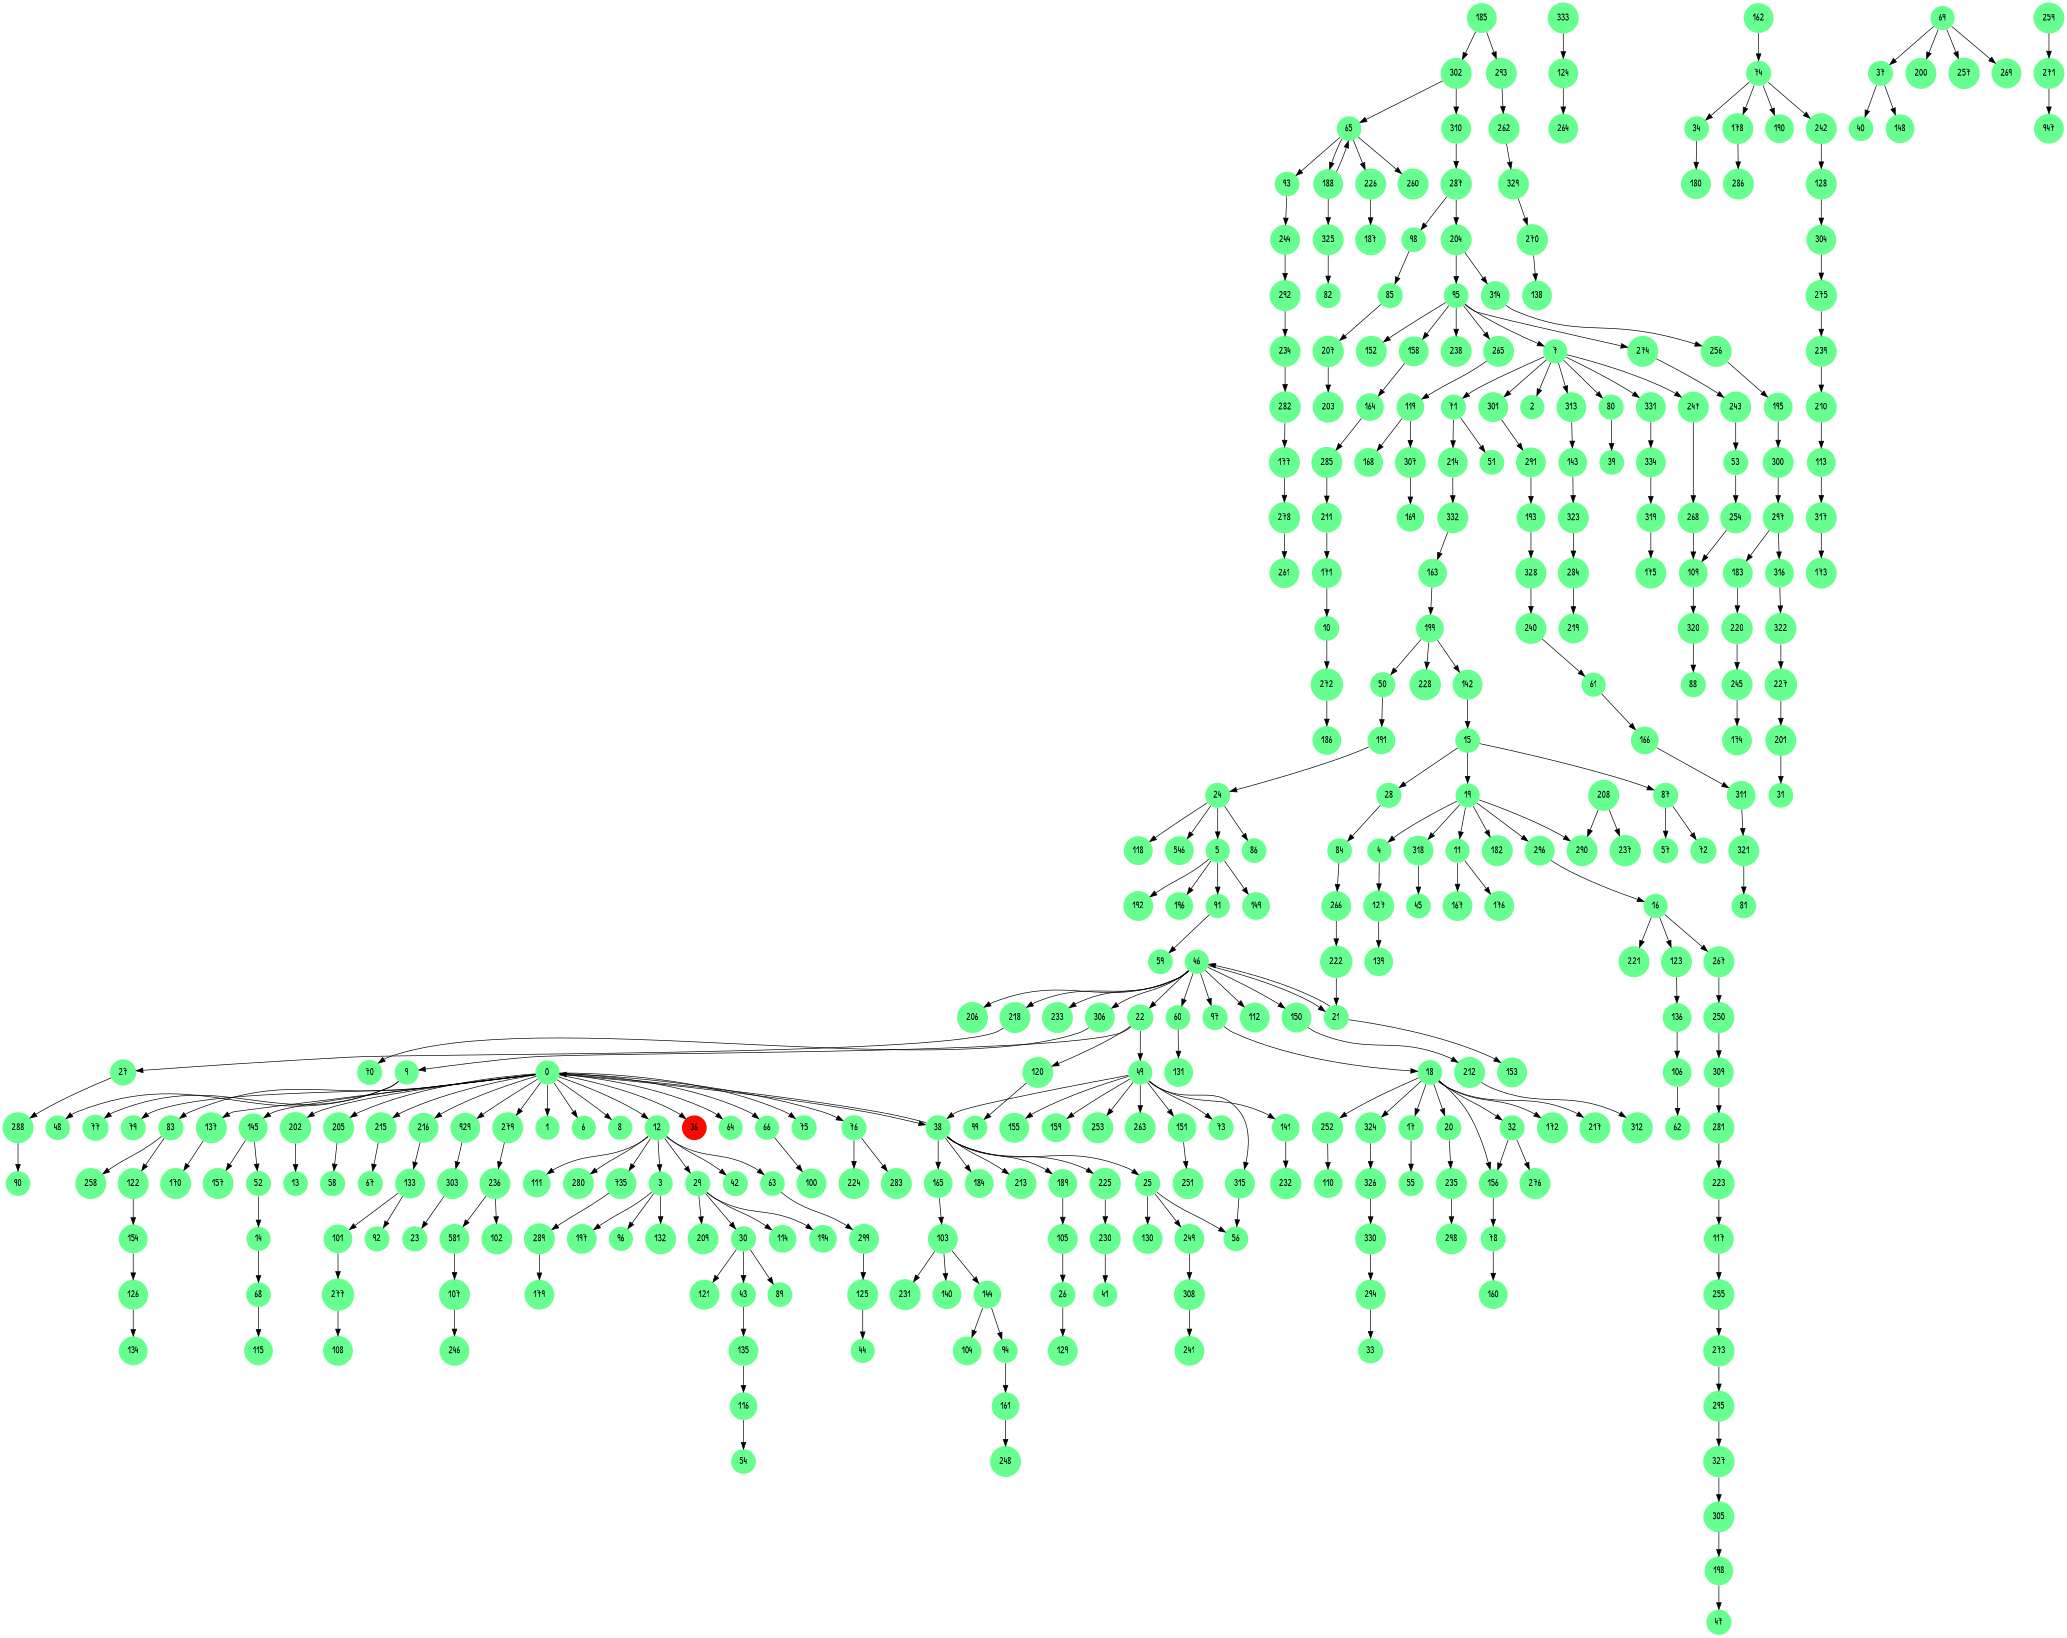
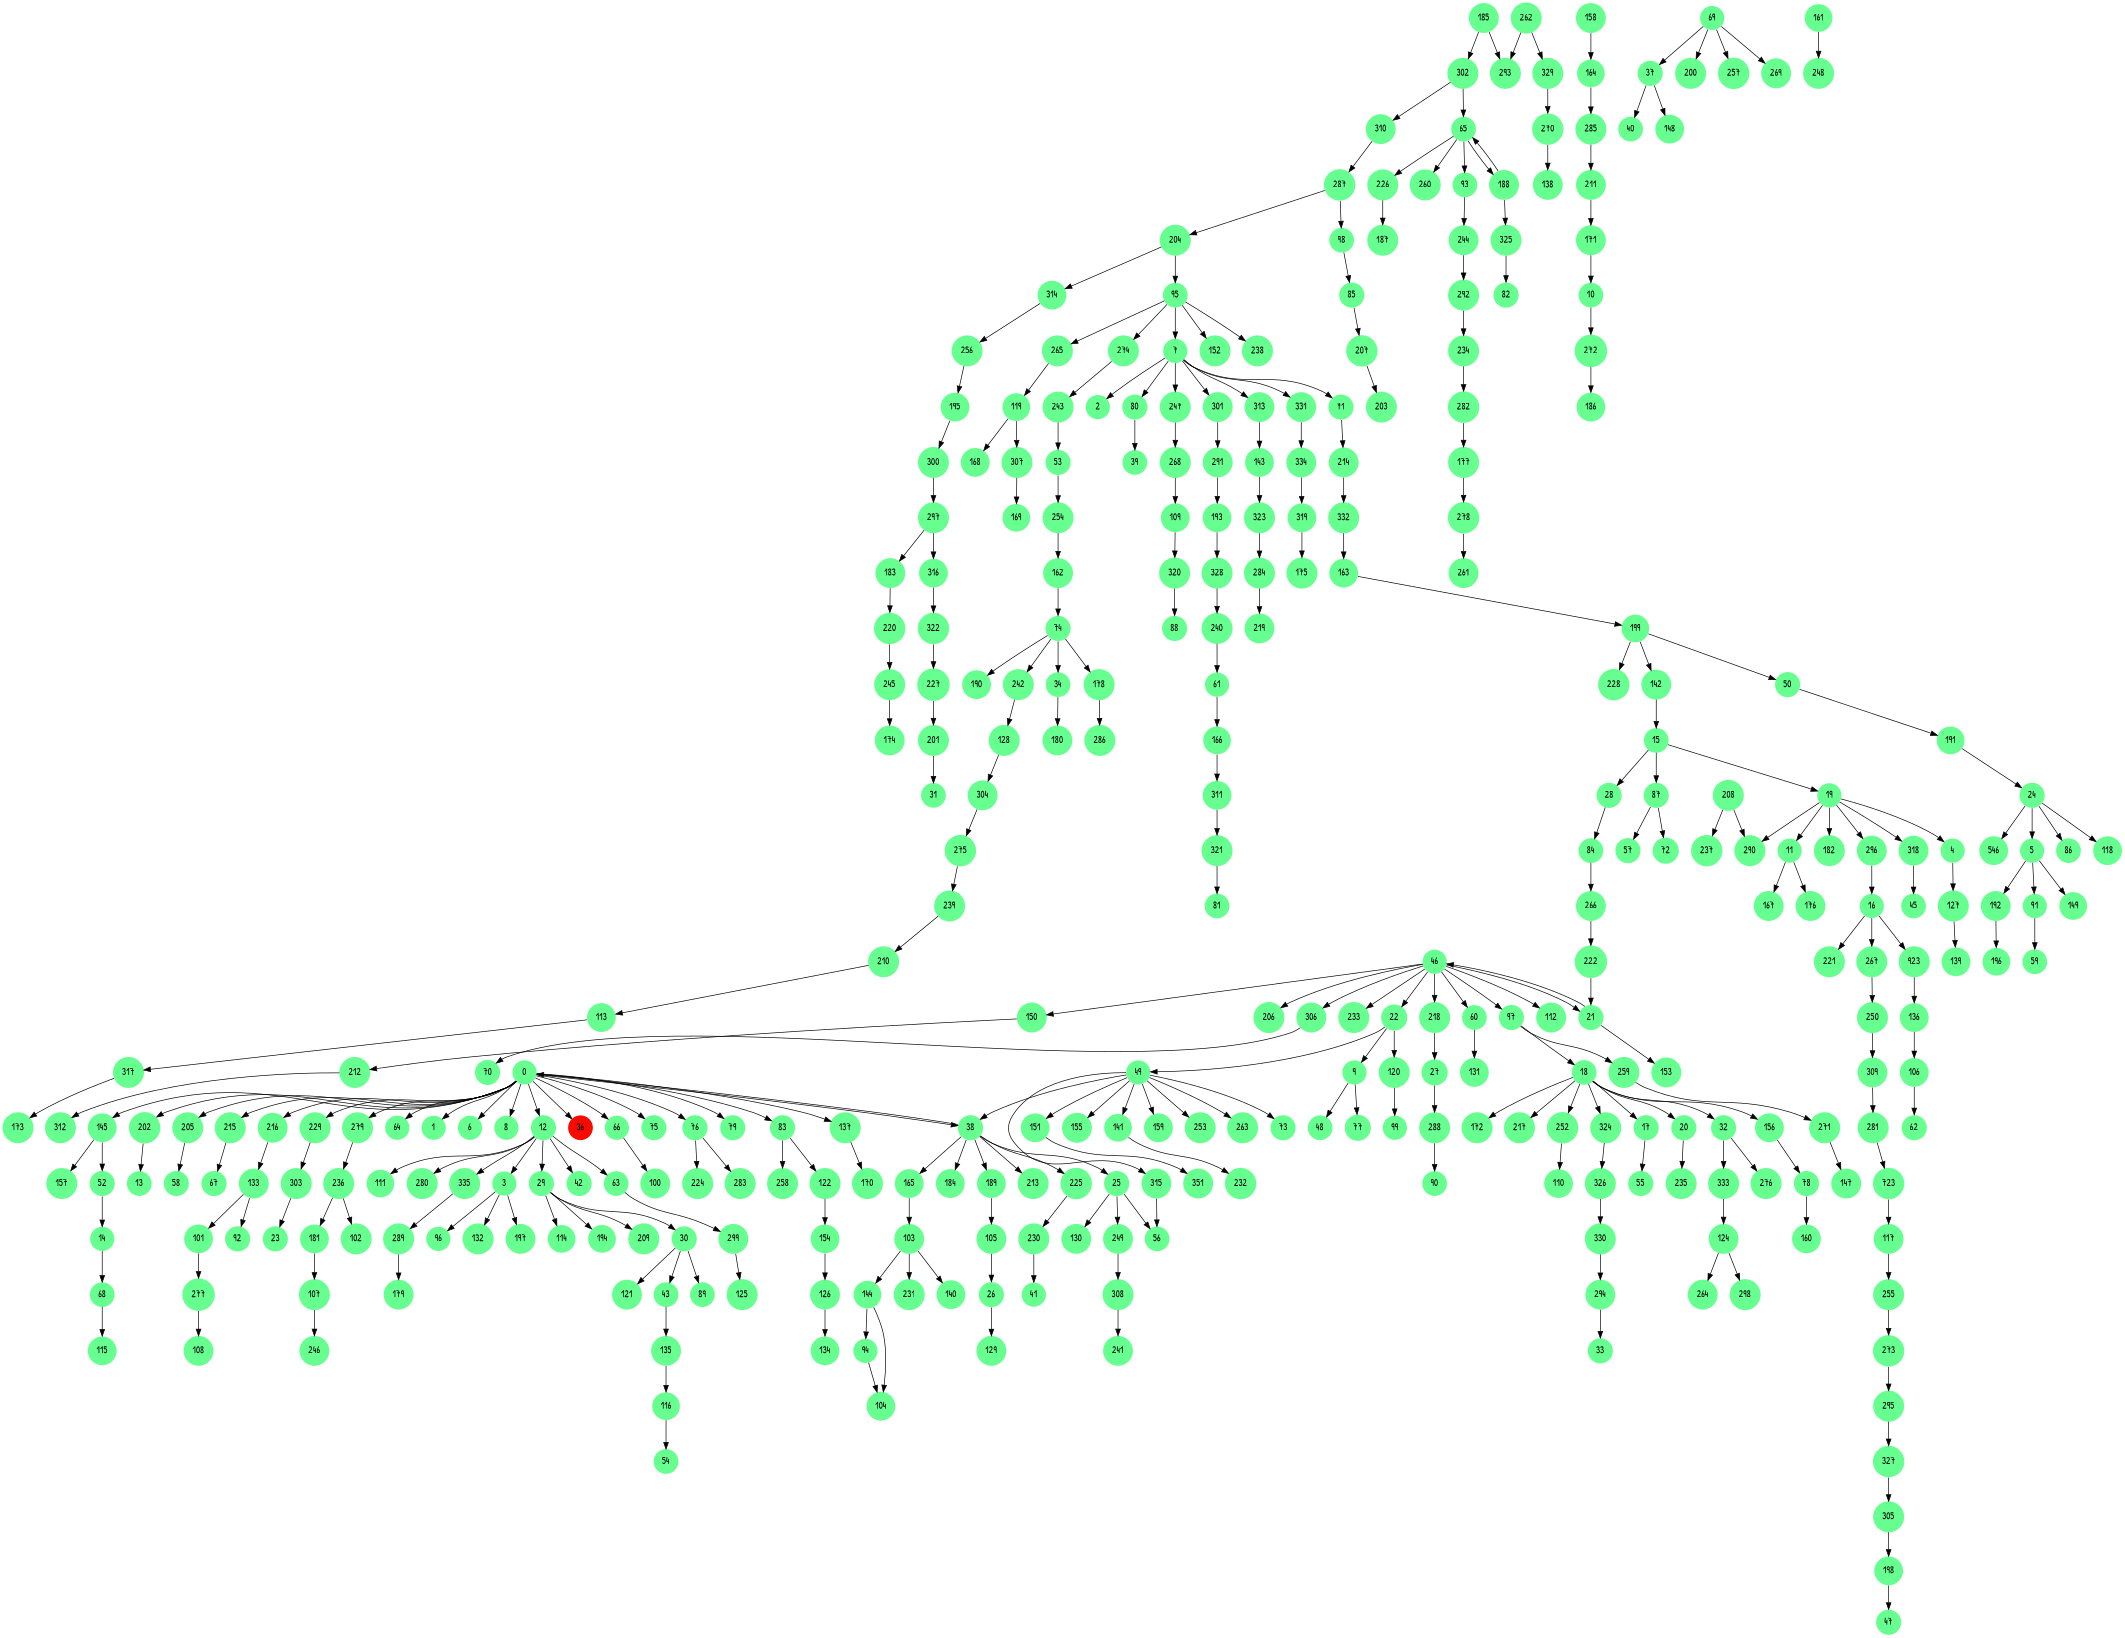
edge "293" -> "262": reversed
node "947": label "947" -> "147"
edge "95" -> "158": removed
node "51": removed
edge "254" -> "109": now "254" -> "162"
edge "5" -> "196": now "192" -> "196"
node "123": label "123" -> "923"
edge "97" -> "259": added
node "929": label "929" -> "229"
edge "32" -> "156": now "32" -> "333"
node "735": label "735" -> "335"
node "251": label "251" -> "351"
node "223": label "223" -> "723"
edge "235" -> "298": now "124" -> "298"
node "581": label "581" -> "181"
node "44": removed
edge "94" -> "161": now "94" -> "104"
